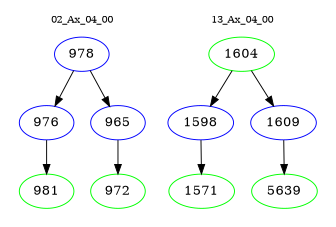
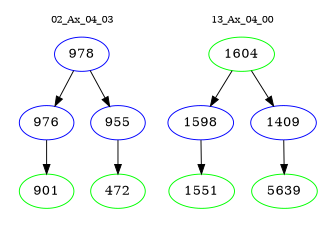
cluster "02_Ax_04_00": label "02_Ax_04_00" -> "02_Ax_04_03"
node "965": label "965" -> "955"
node "1609": label "1609" -> "1409"
node "981": label "981" -> "901"
node "972": label "972" -> "472"
node "1571": label "1571" -> "1551"
